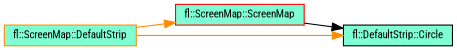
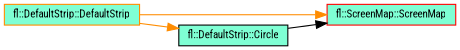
edge "fl::ScreenMap::ScreenMap" -> "fl::DefaultStrip::Circle": reversed
node "fl::ScreenMap::DefaultStrip": label "fl::ScreenMap::DefaultStrip" -> "fl::DefaultStrip::DefaultStrip"
